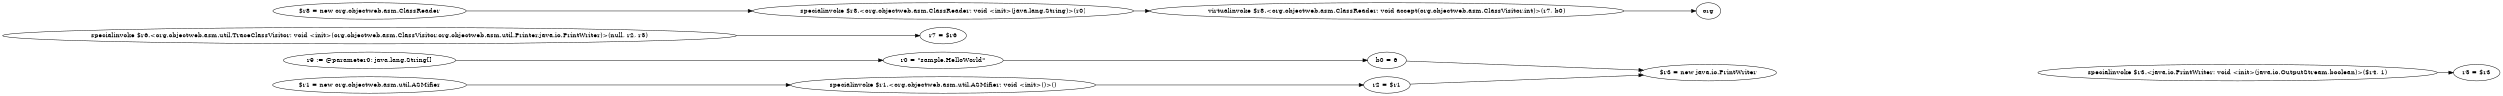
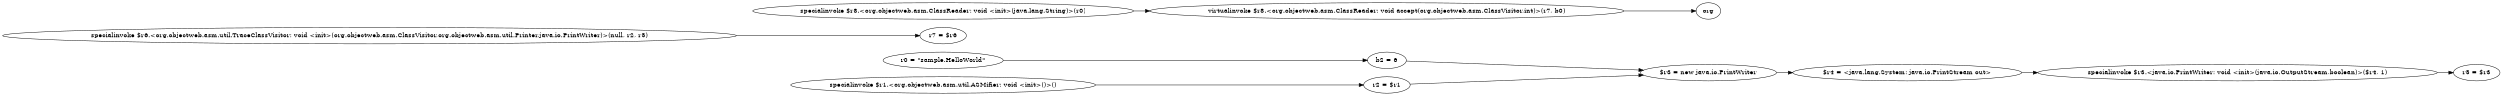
node "$r8 = new org.objectweb.asm.ClassReader": removed
node "r9 := @parameter0: java.lang.String[]": removed
node "b0 = 6": label "b0 = 6" -> "b2 = 6"
node "$r4 = <java.lang.System: java.io.PrintStream out>": added
node "$r1 = new org.objectweb.asm.util.ASMifier": removed
